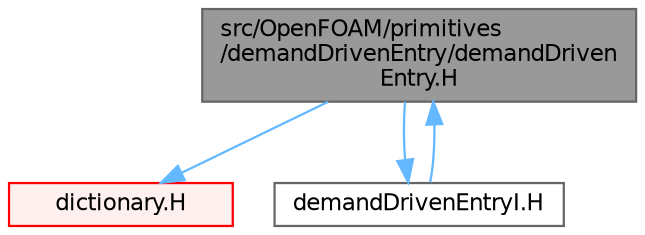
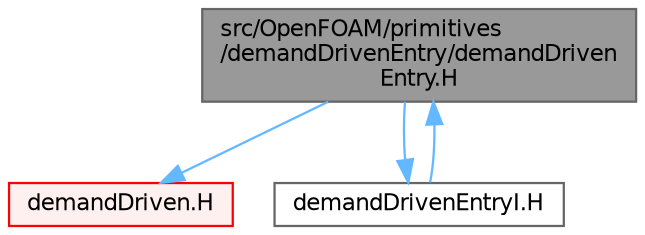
node "dictionary.H": label "dictionary.H" -> "demandDriven.H"
